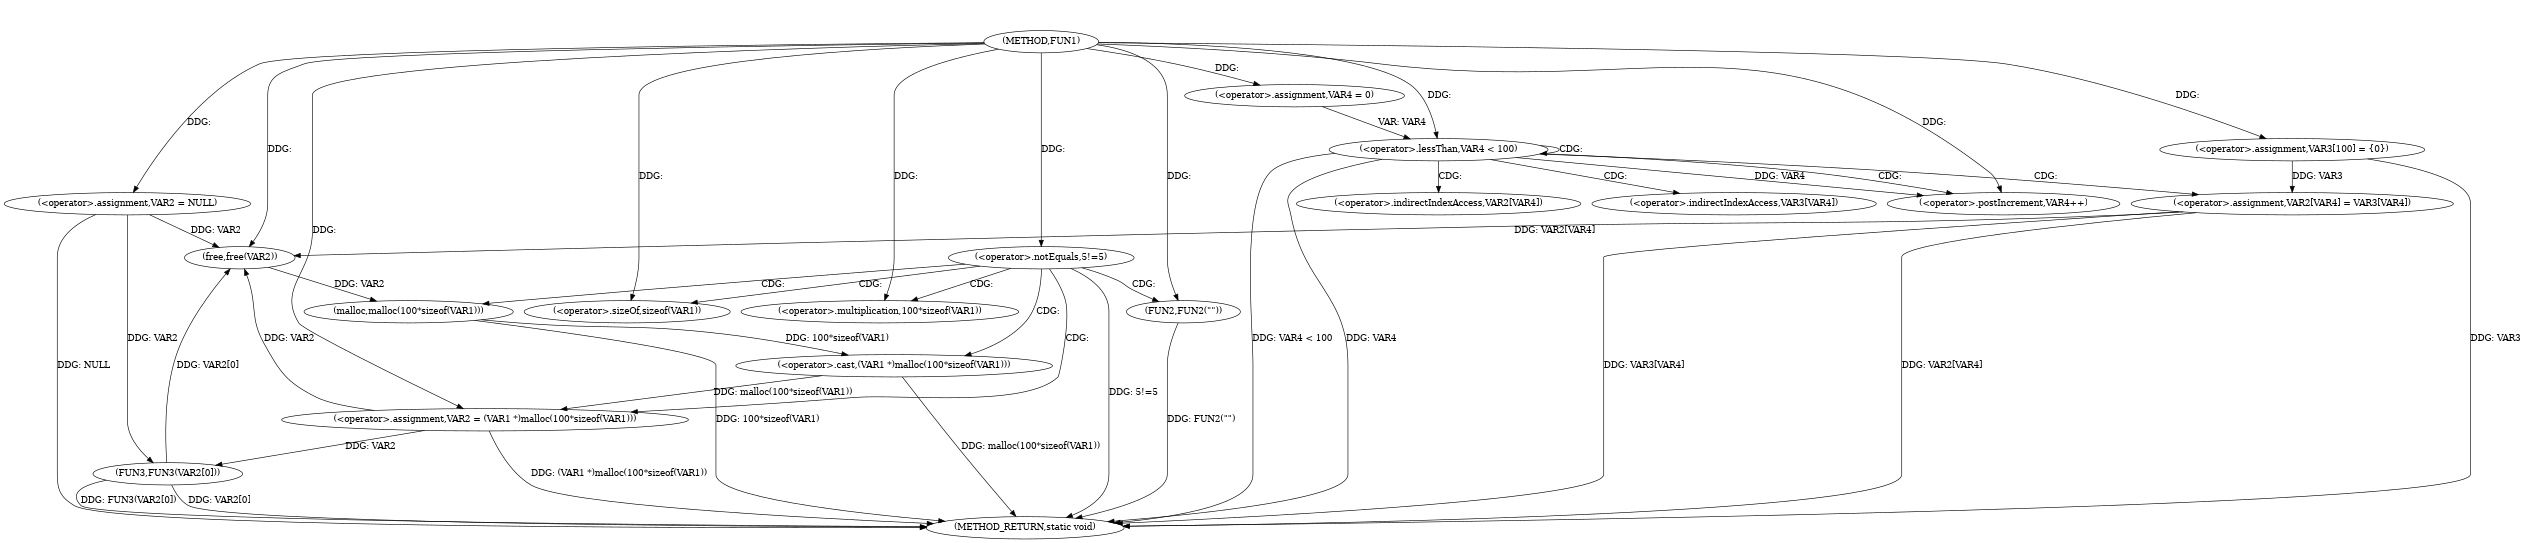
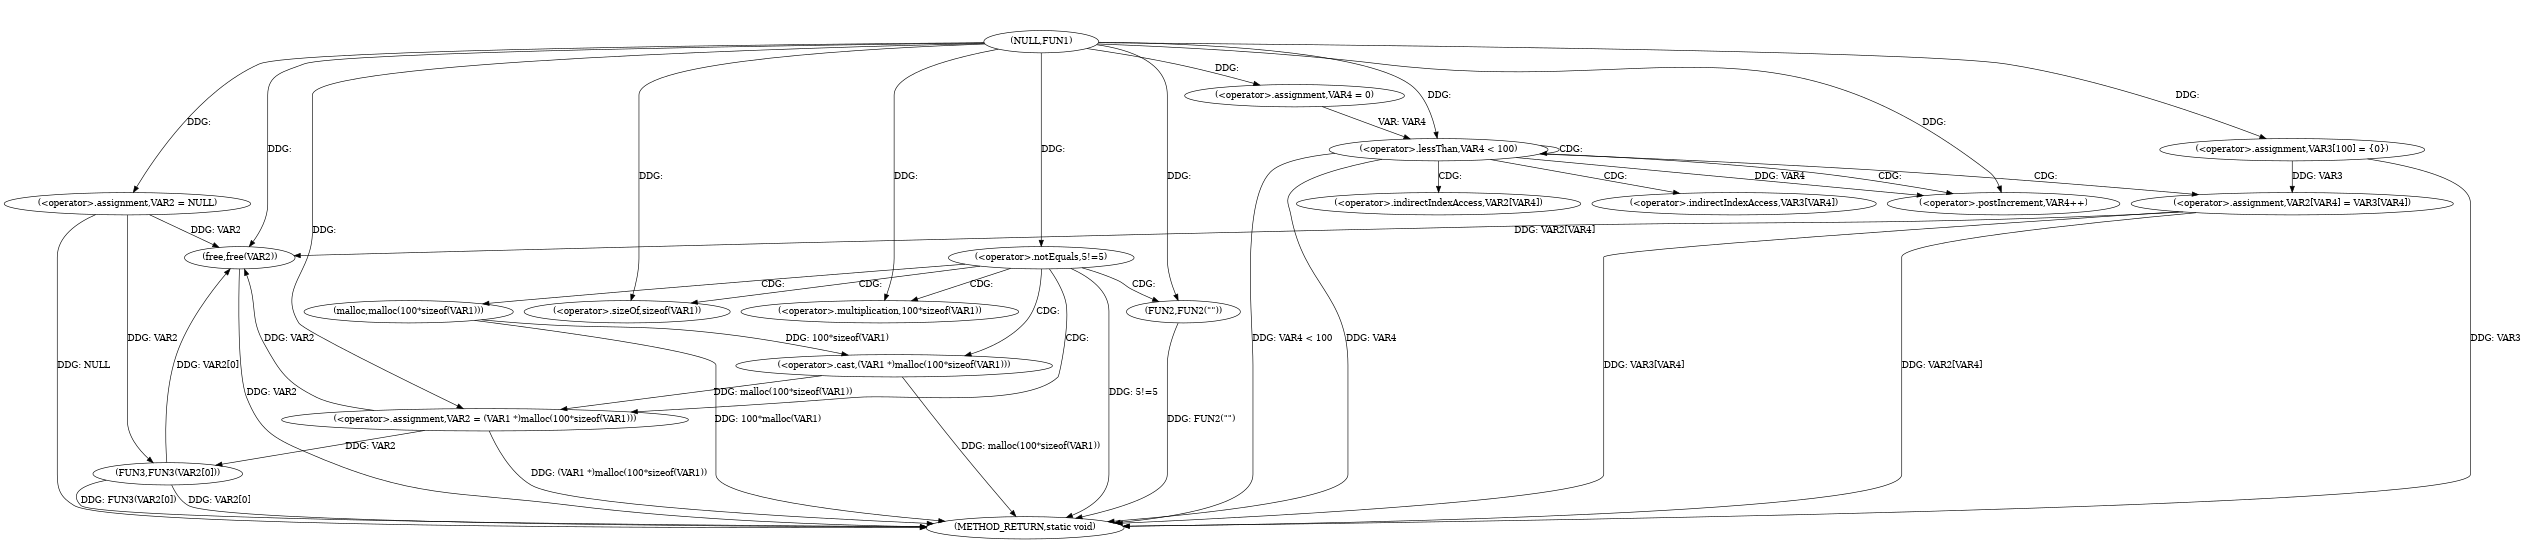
node "(METHOD,FUN1)": label "(METHOD,FUN1)" -> "(NULL,FUN1)"
edge "(free,free(VAR2))" -> "(malloc,malloc(100*sizeof(VAR1)))": now "(free,free(VAR2))" -> "(METHOD_RETURN,static void)"
edge "(malloc,malloc(100*sizeof(VAR1)))" -> "(METHOD_RETURN,static void)": label "DDG: 100*sizeof(VAR1)" -> "DDG: 100*malloc(VAR1)"
